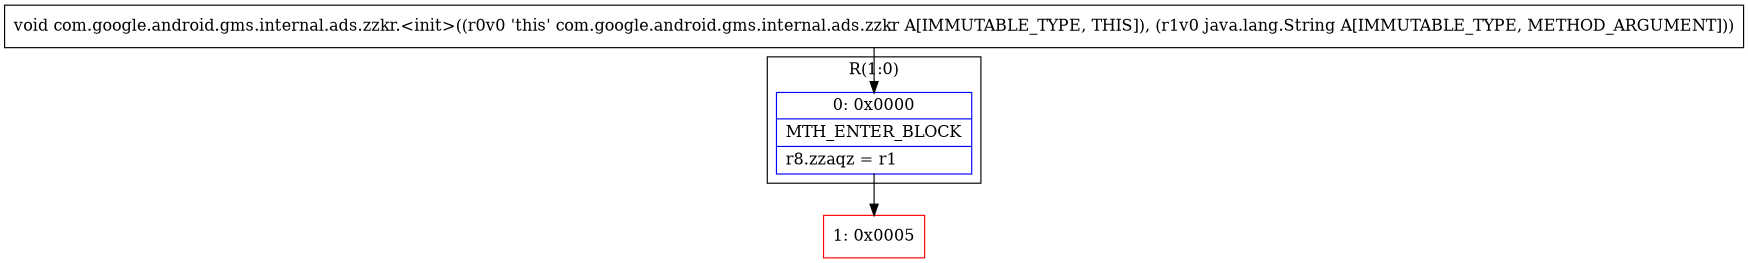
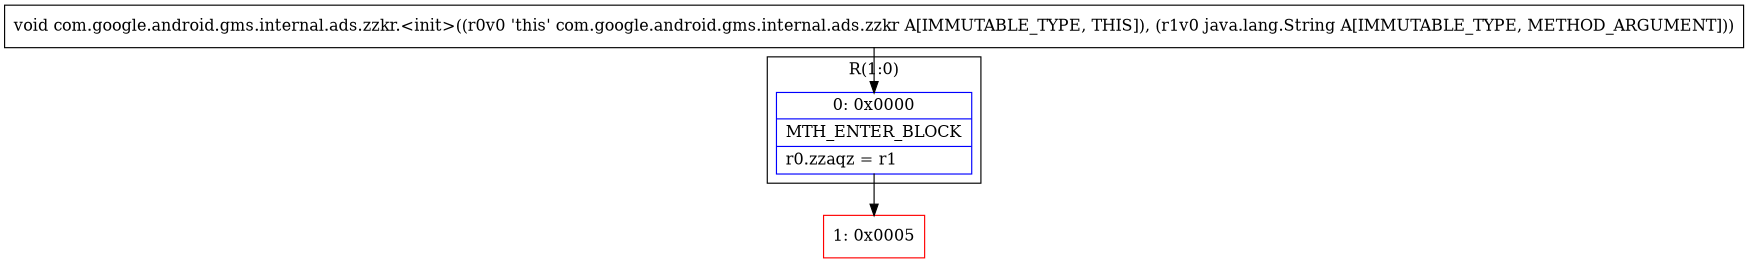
node "0: 0x0000": text "r8.zzaqz = r1" -> "r0.zzaqz = r1"
